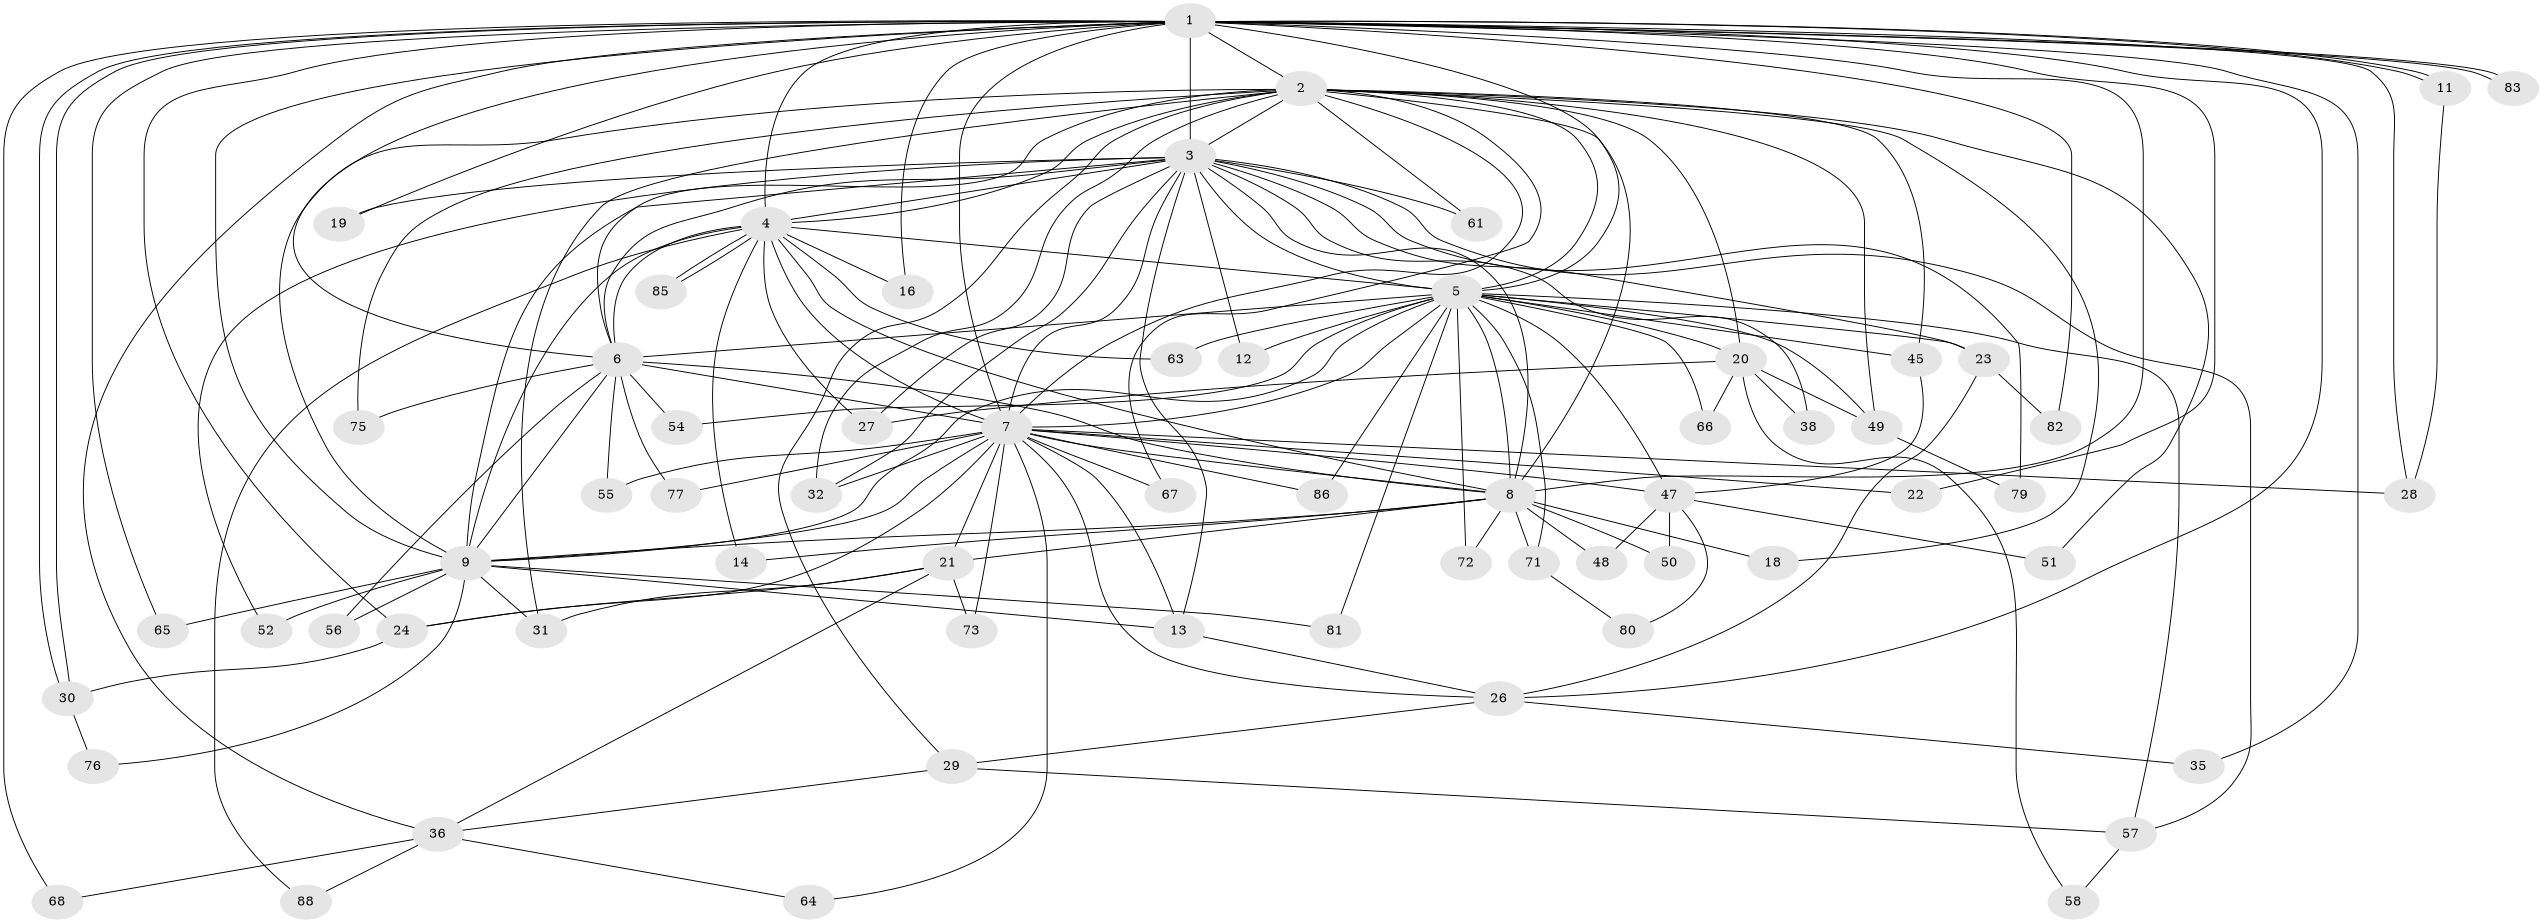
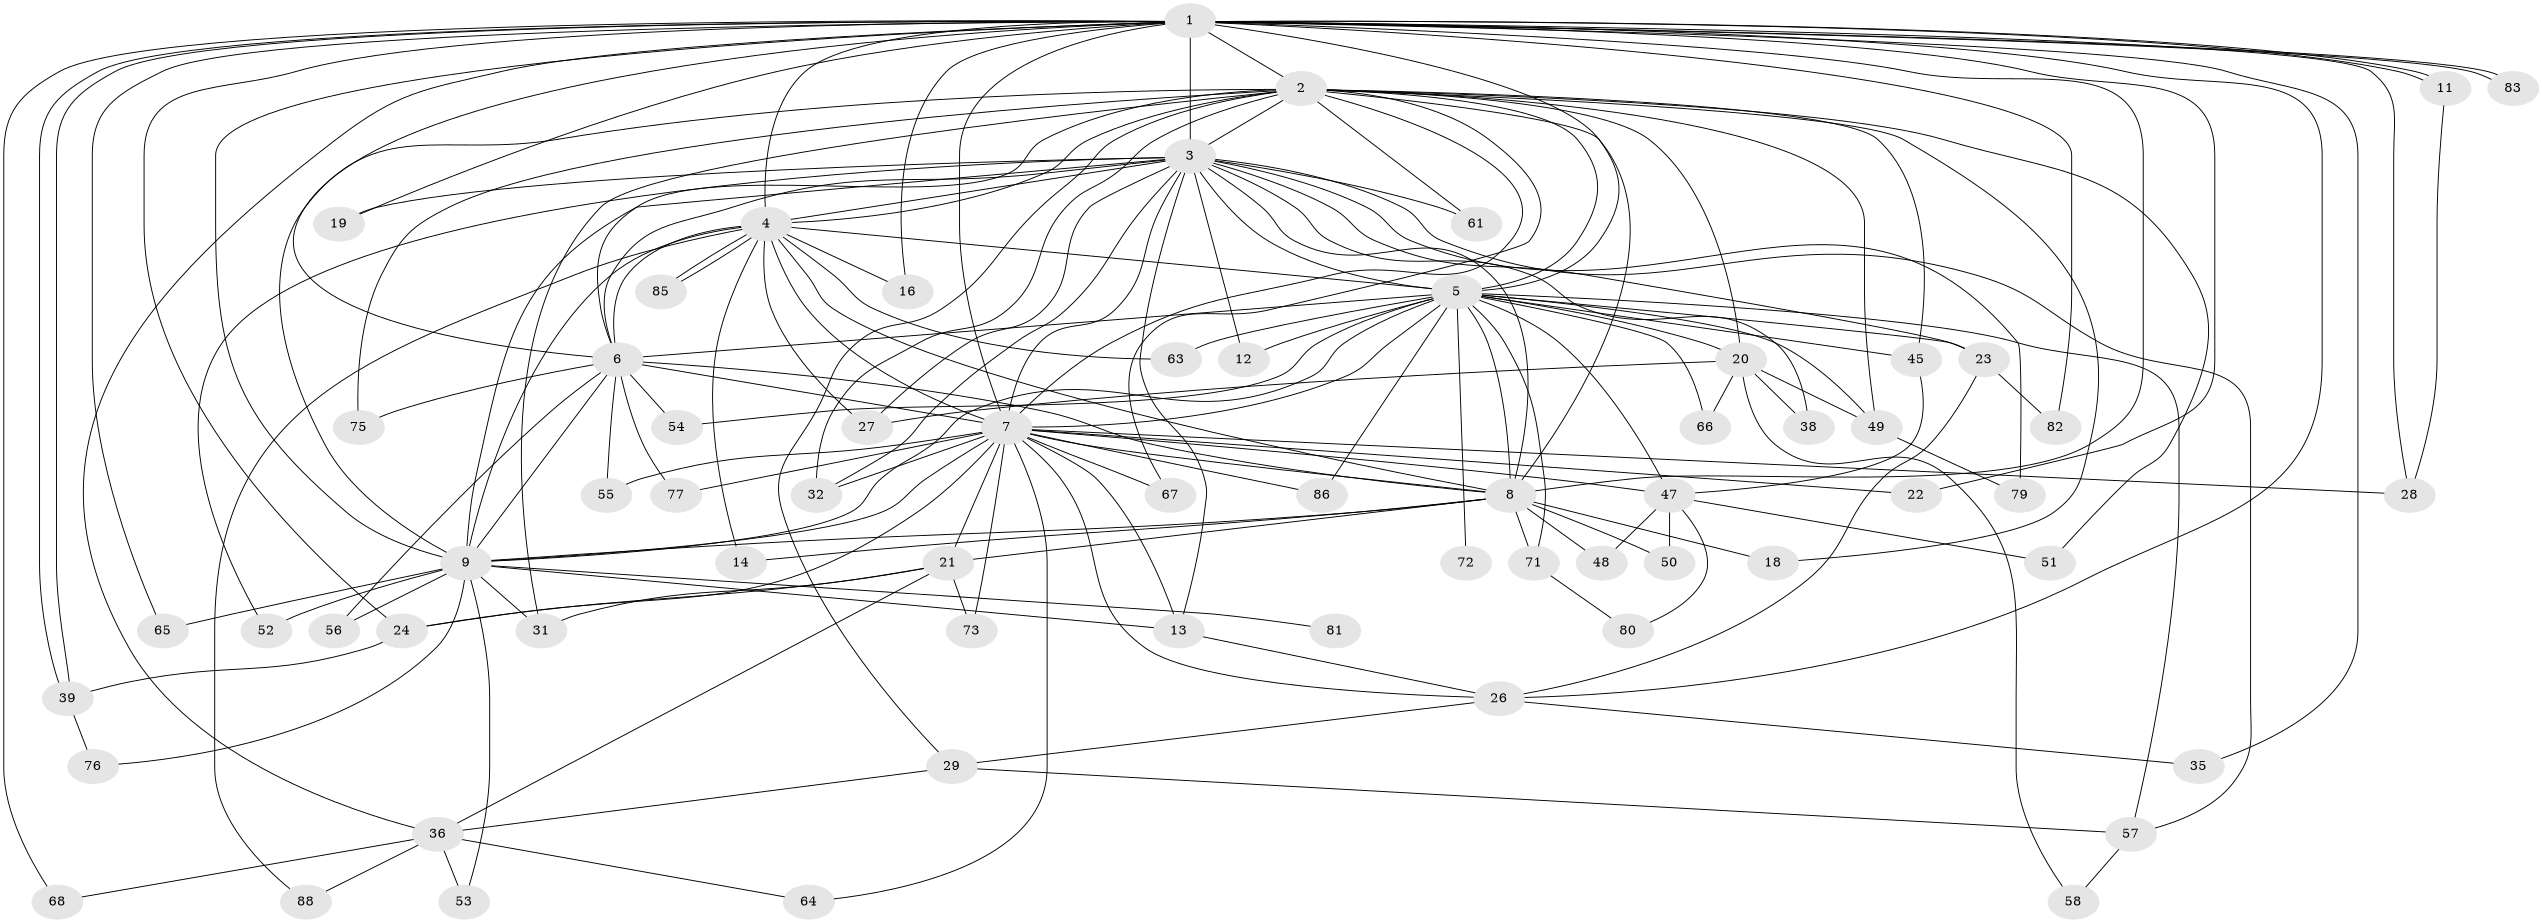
edge "5" -- "81": removed
edge "8" -- "72": removed
node "30": label "30" -> "39"
node "53": added
